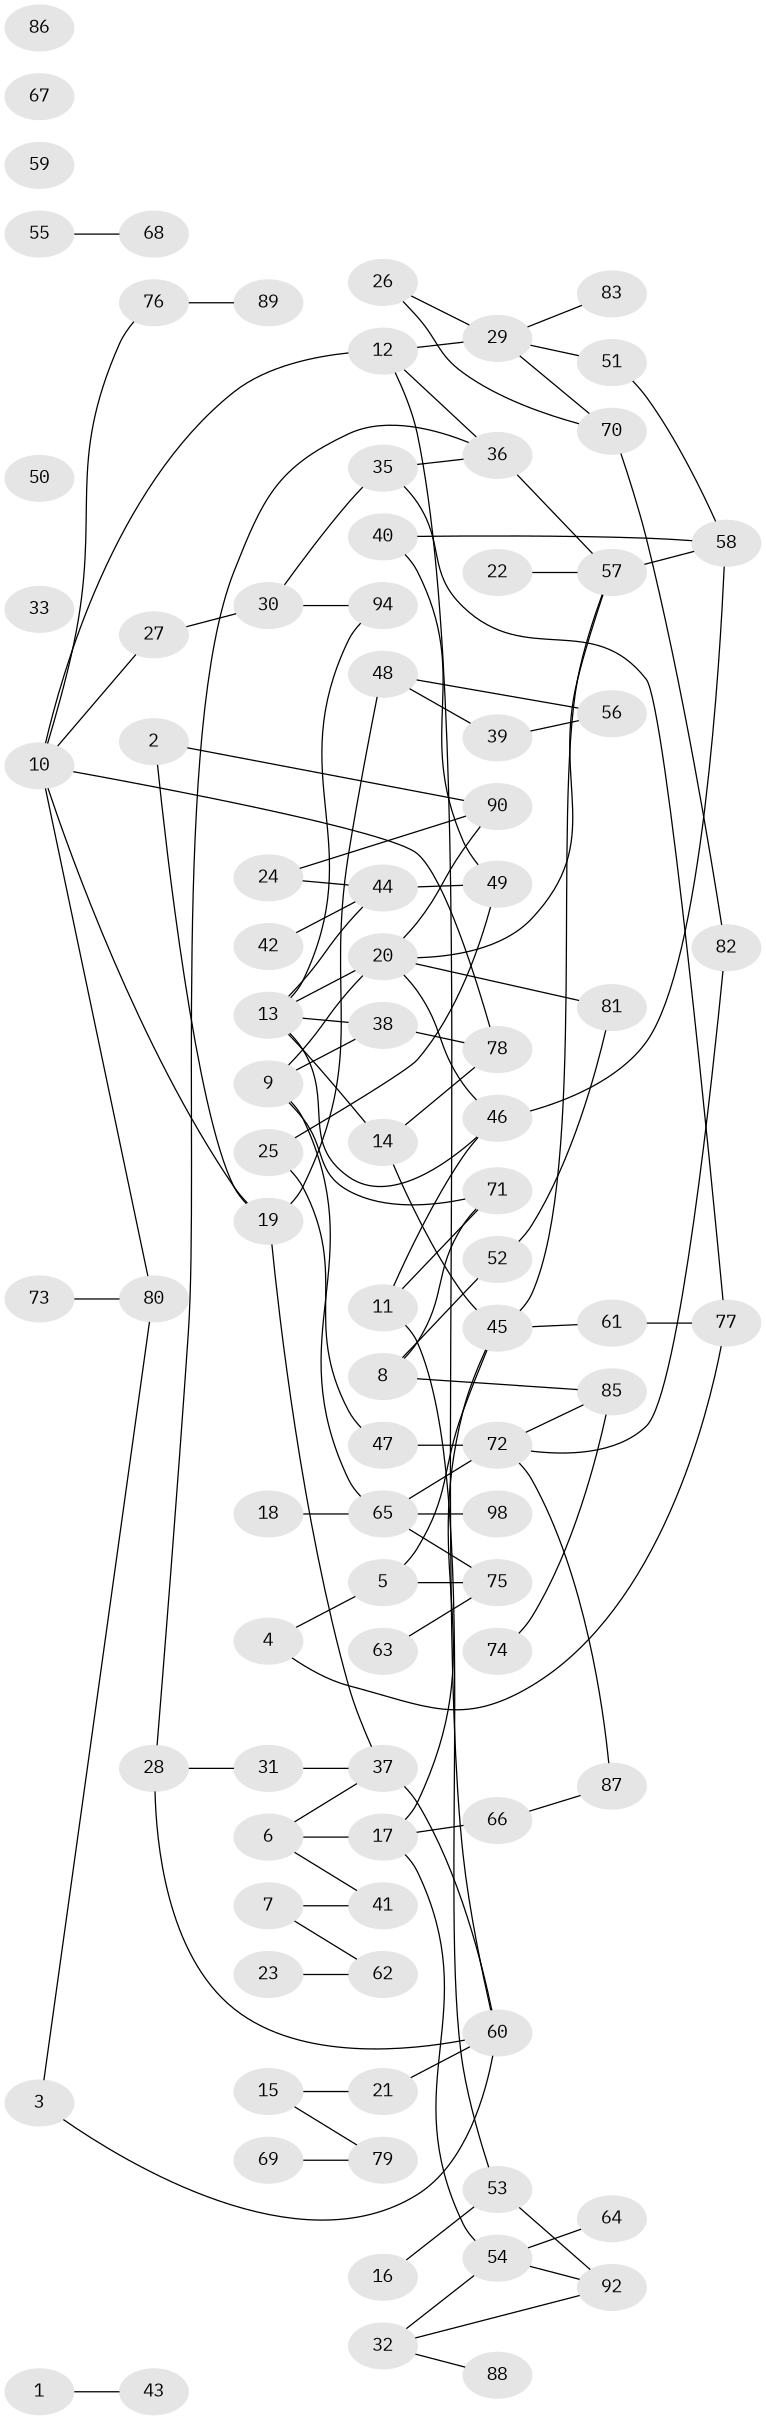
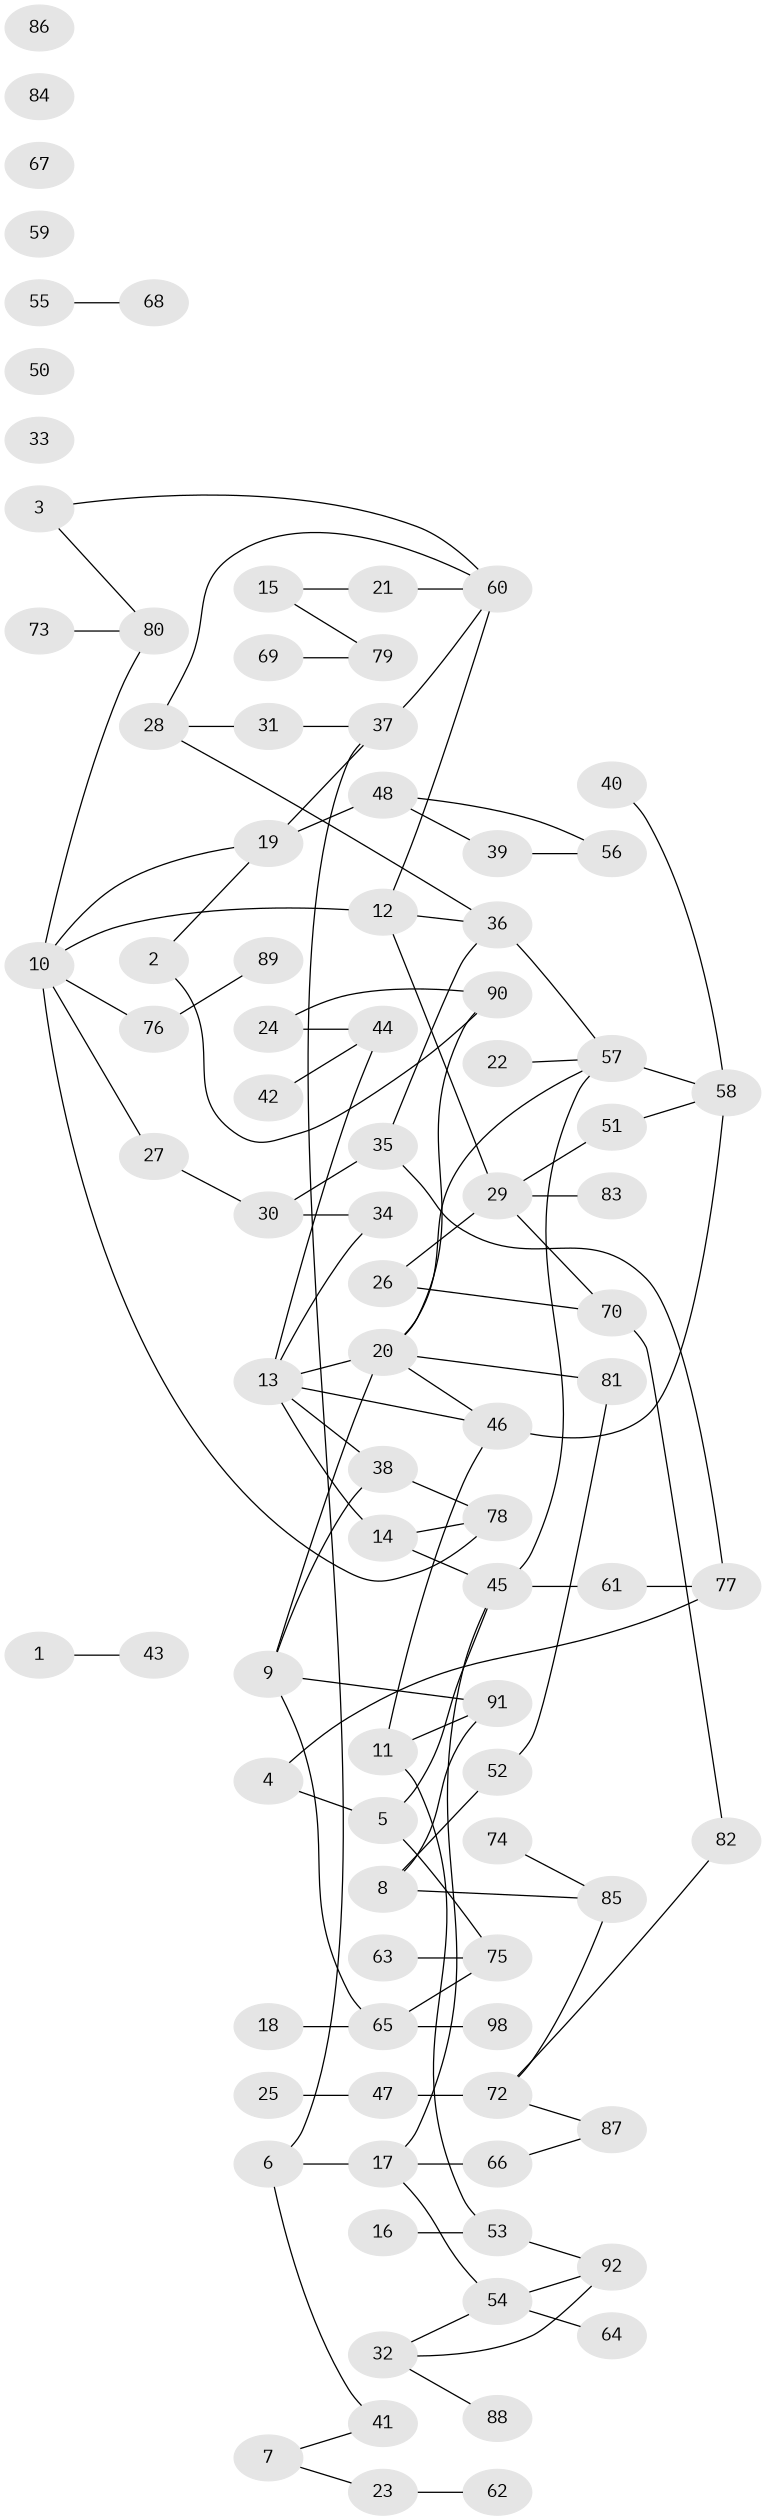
node "84": added
node "94": label "94" -> "34"
node "49": removed
node "71": label "71" -> "91"
edge "72" -- "65": removed
edge "7" -- "62": now "7" -- "23"
